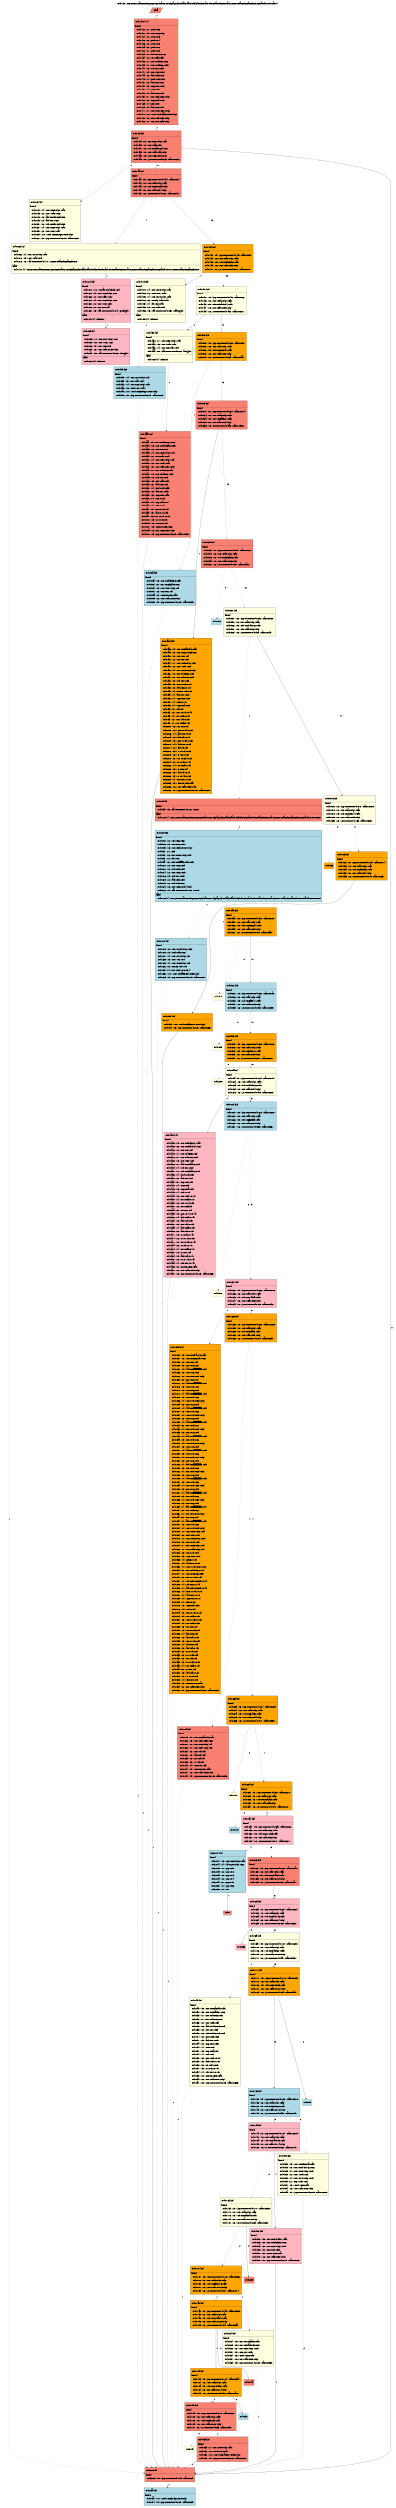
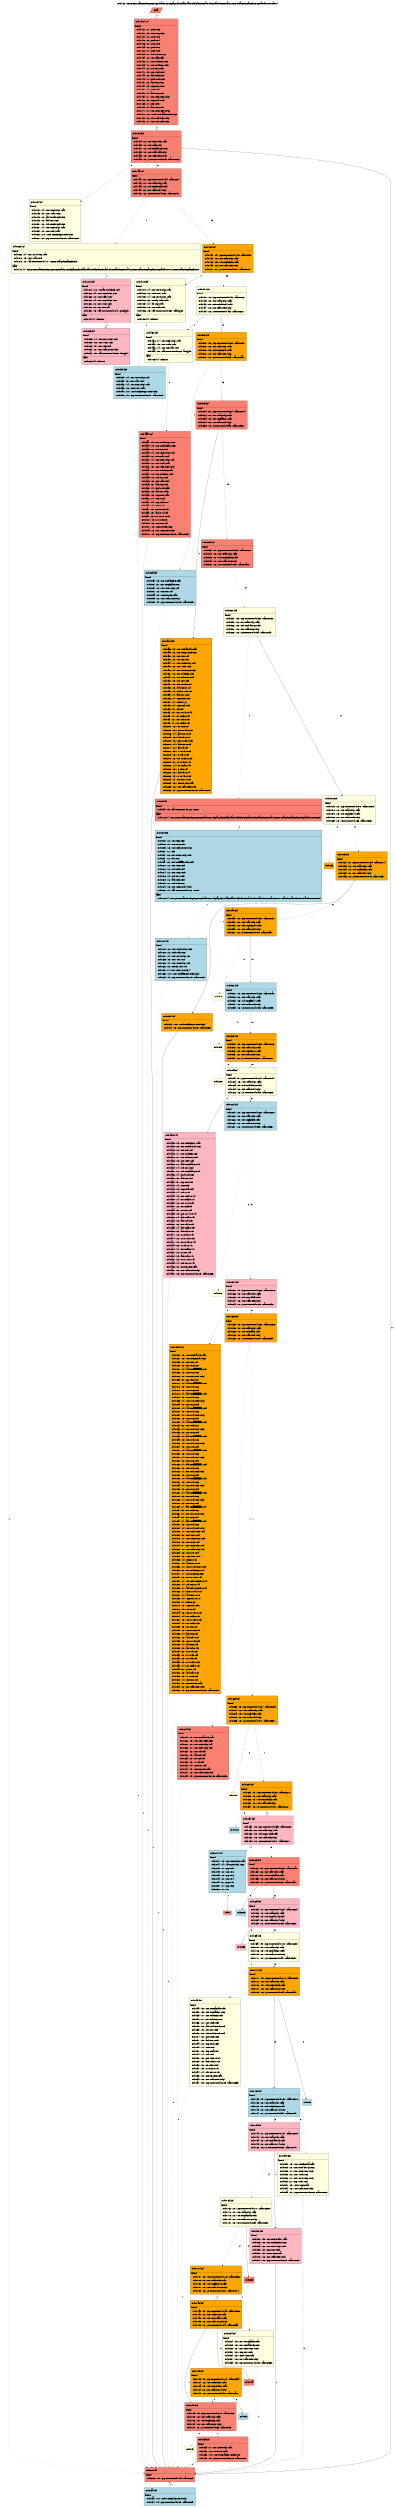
node "0x401eb0": removed
edge "0x40158f [28]" -> "0x4015ab [28]": added, label "10"
node "0x4020cb": added
edge "0x4017a3 [28]" -> "0x4017bf [28]": now "0x4017a3 [28]" -> "0x4017db [28]"
edge "0x402105 [5]" -> "0x401caa [15]": reversed
